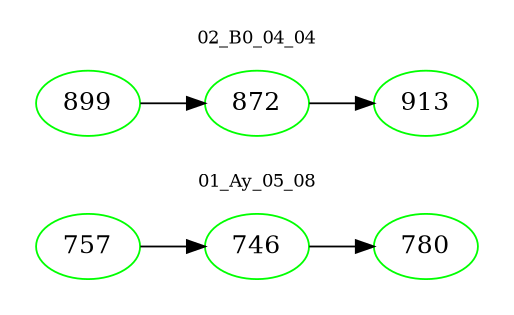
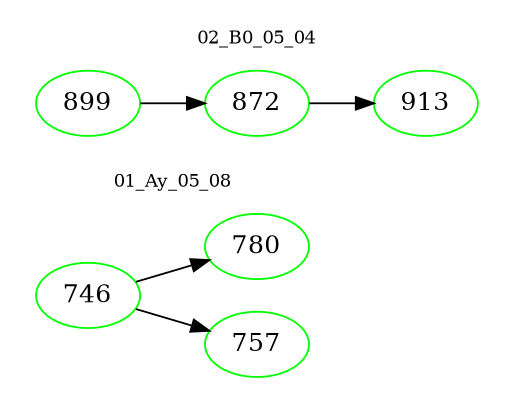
cluster "02_B0_04_04": label "02_B0_04_04" -> "02_B0_05_04"
edge "757" -> "746": reversed
